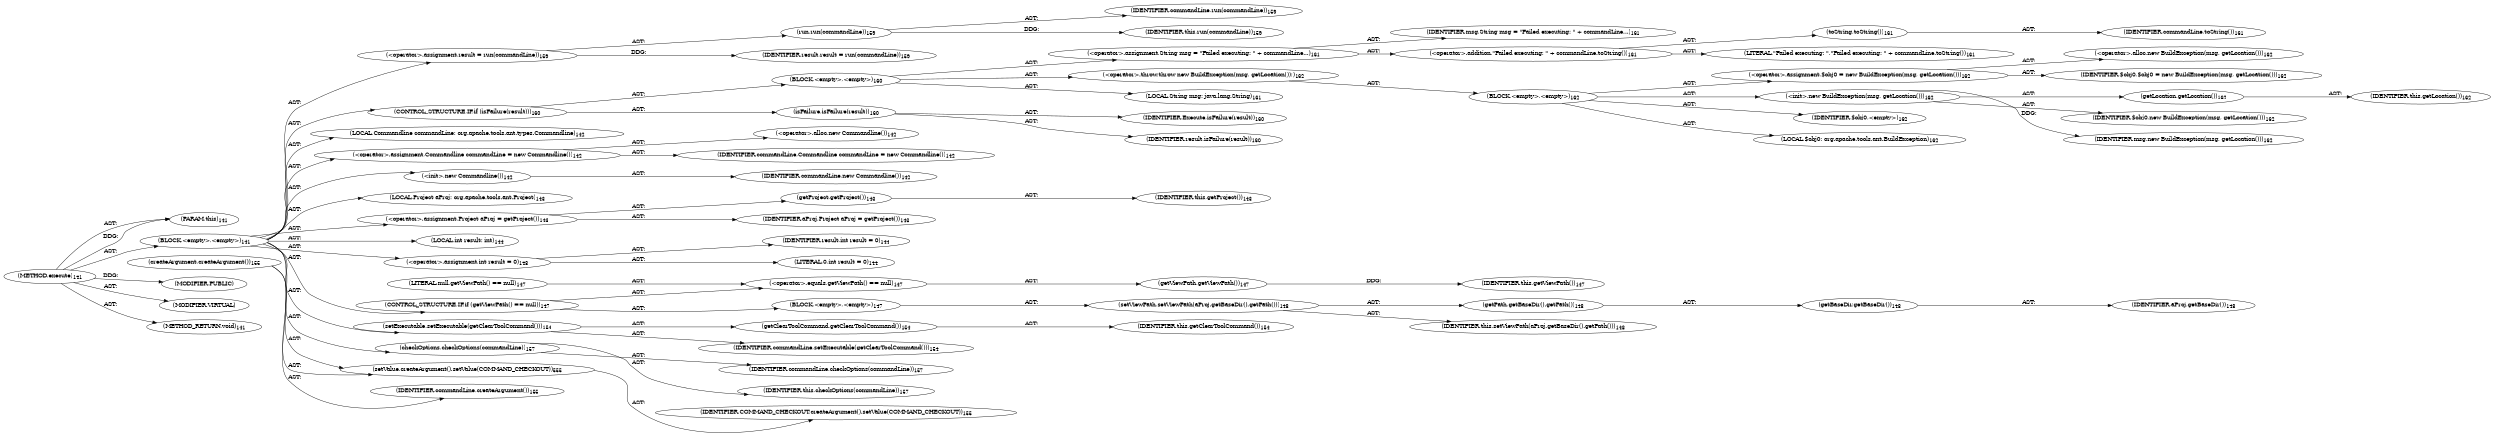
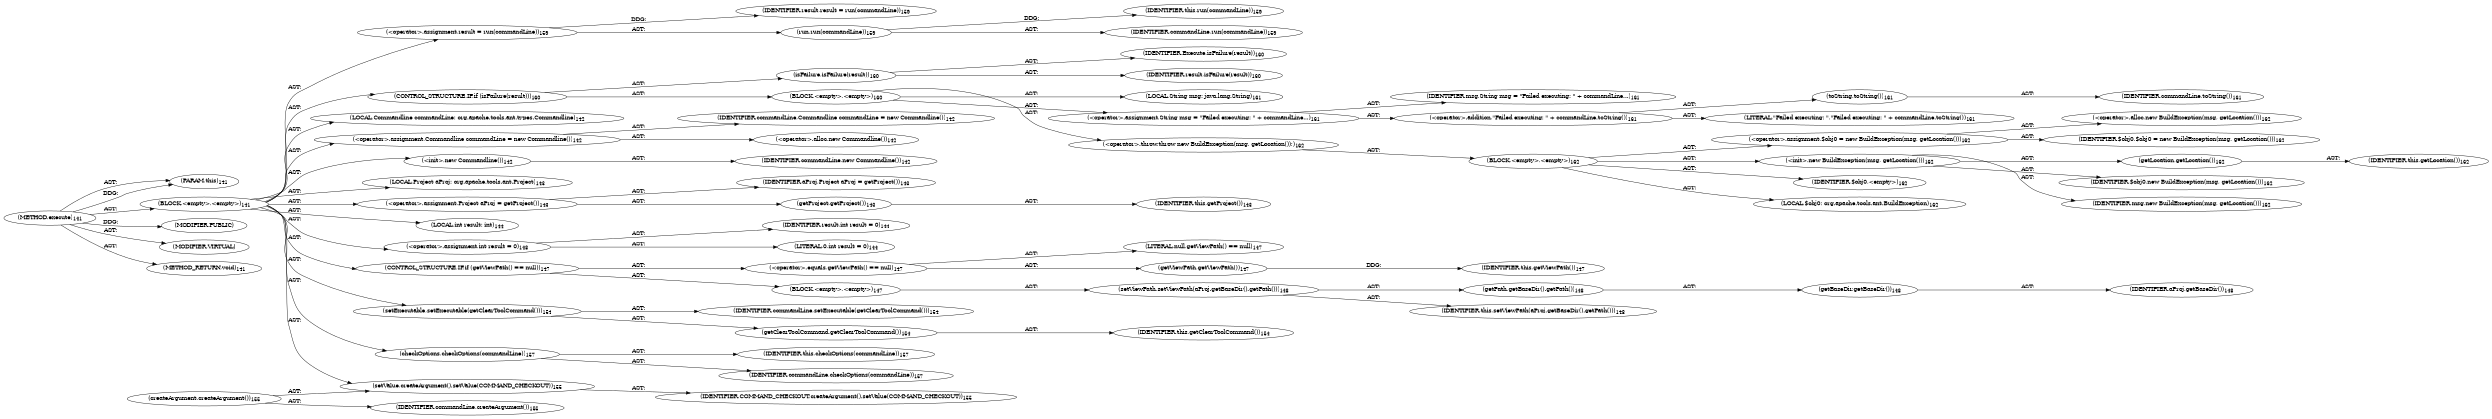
edge "(<init>,new BuildException(msg, getLocation()))" -> "(IDENTIFIER,msg,new BuildException(msg, getLocation()))": label "DDG: " -> "AST: "
edge "(LITERAL,null,getViewPath() == null)" -> "(<operator>.equals,getViewPath() == null)": reversed
node "(setValue,createArgument().setValue(COMMAND_CHECKOUT))": text "555" -> "155"
